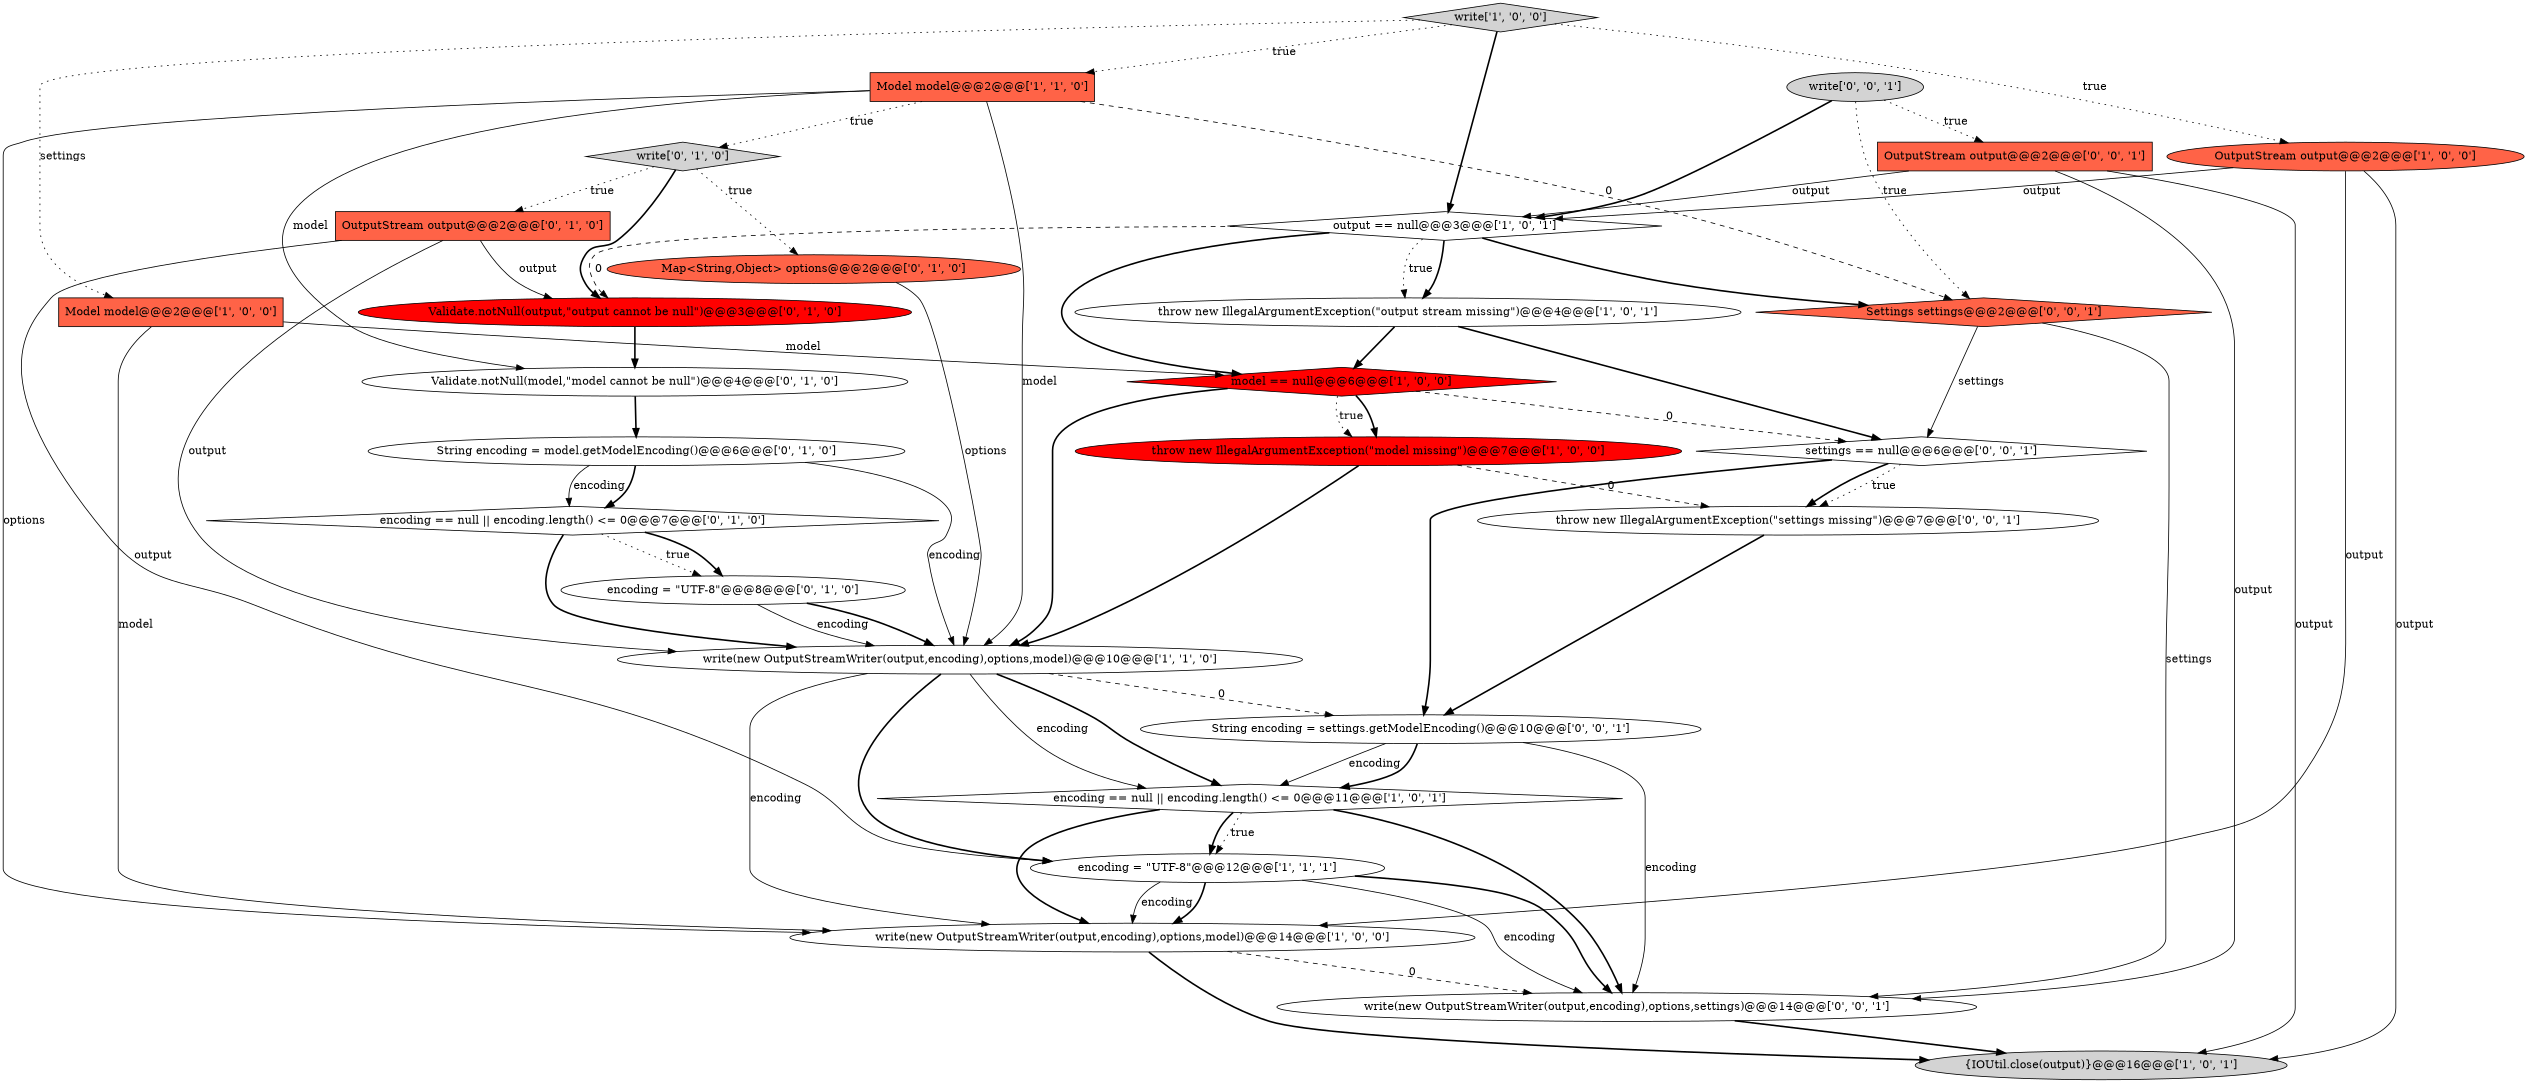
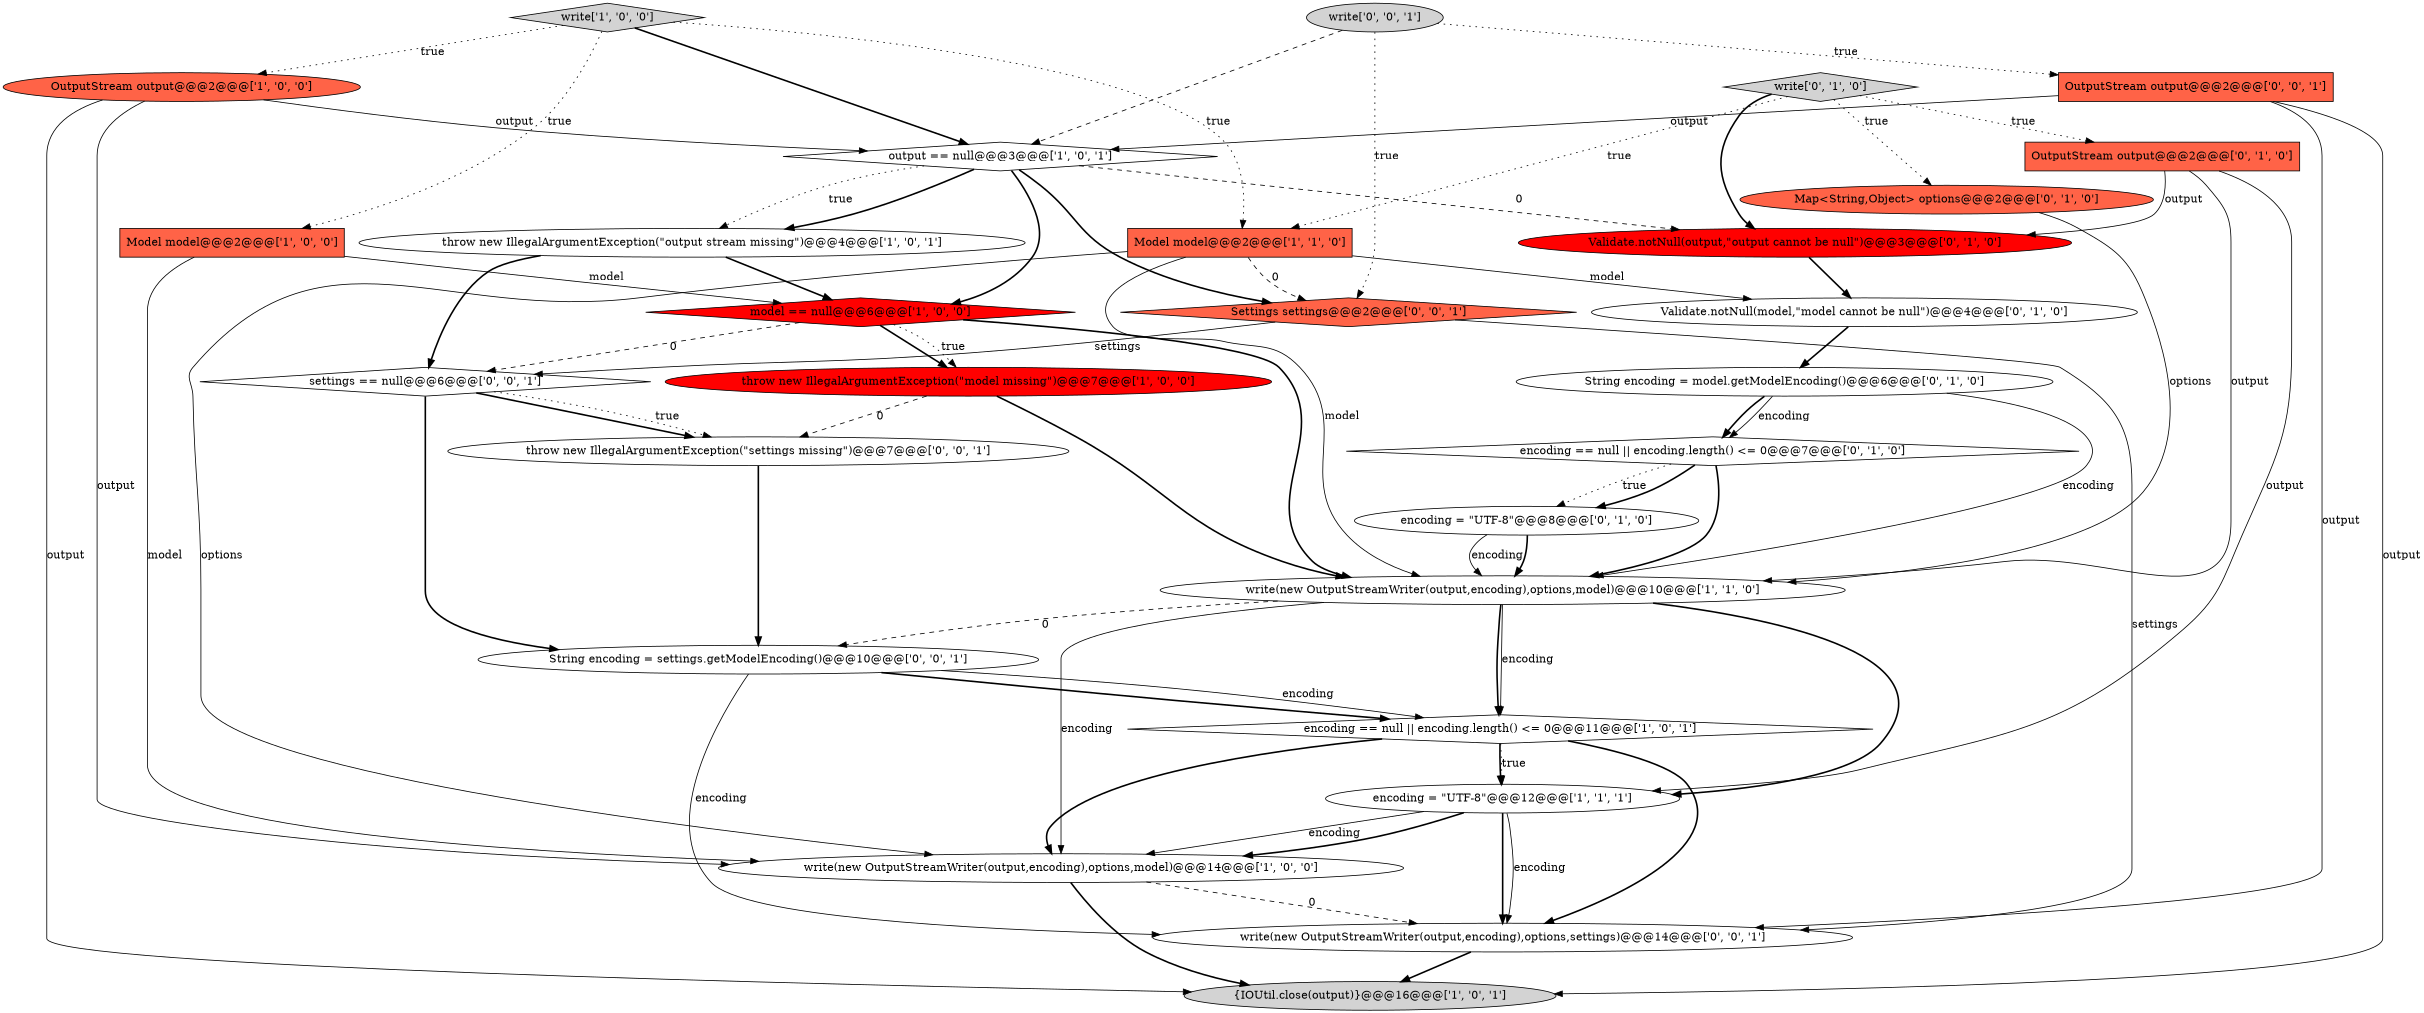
edge "Model model@@@2@@@['1', '1', '0']" -> "write['0', '1', '0']": reversed
edge "write['1', '0', '0']" -> "Model model@@@2@@@['1', '0', '0']": label "settings" -> "true"
edge "write['0', '0', '1']" -> "output == null@@@3@@@['1', '0', '1']": style bold -> dashed
